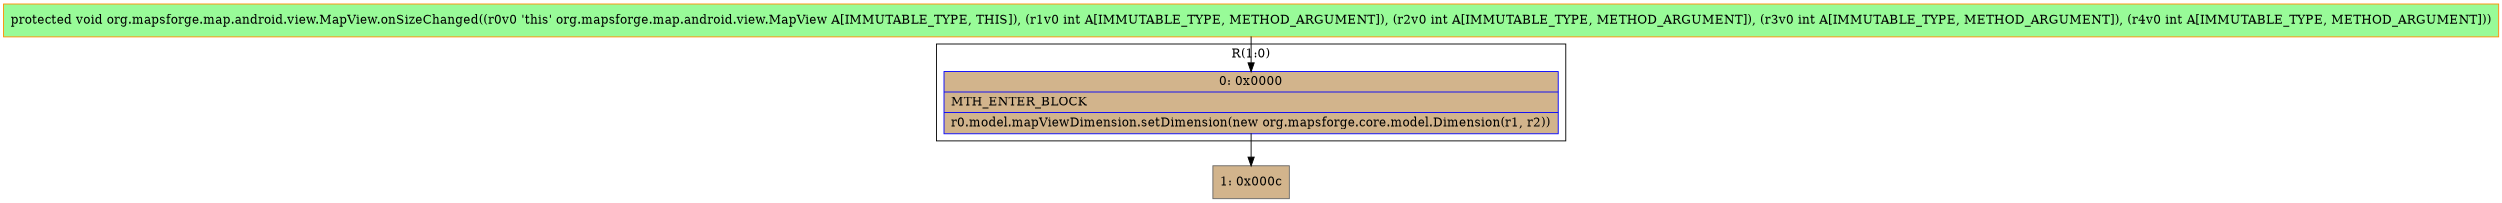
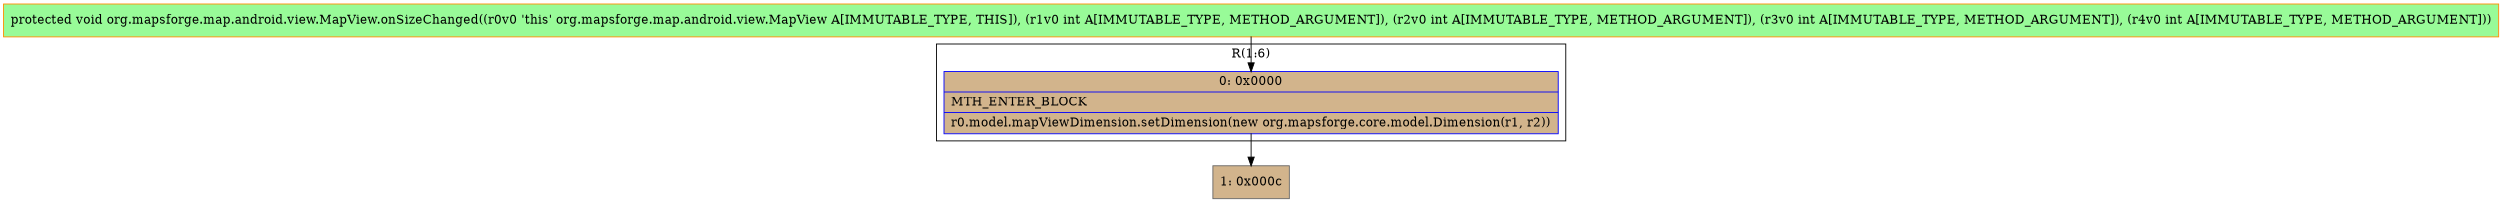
cluster "R(1:0)": label "R(1:0)" -> "R(1:6)"
